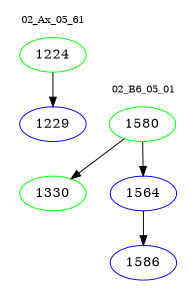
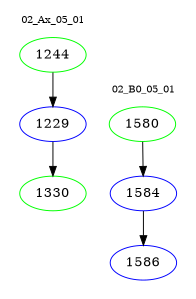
cluster "02_Ax_05_61": label "02_Ax_05_61" -> "02_Ax_05_01"
node "1224": label "1224" -> "1244"
cluster "02_B6_05_01": label "02_B6_05_01" -> "02_B0_05_01"
edge "1580" -> "1330": now "1229" -> "1330"
node "1564": label "1564" -> "1584"
